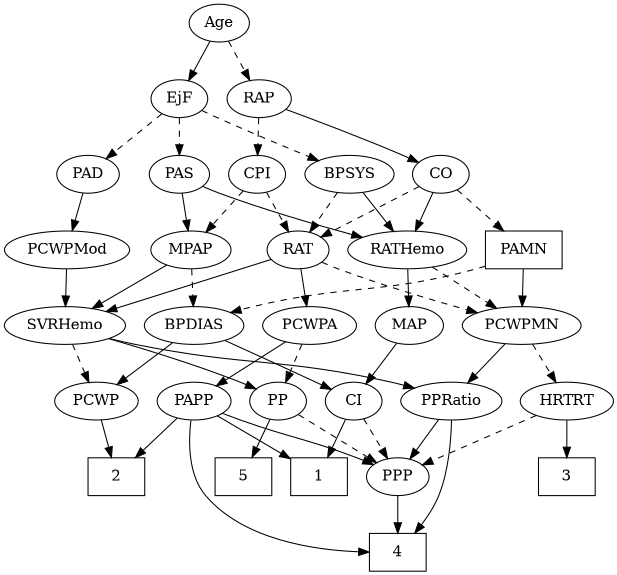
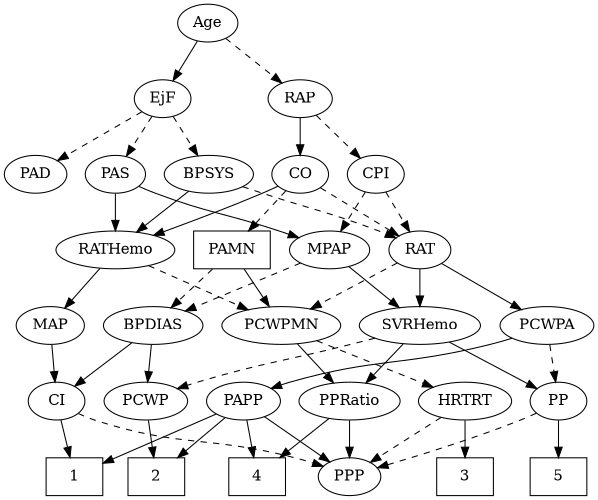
node "PCWPMod": removed
edge "PPP" -> "4": removed
